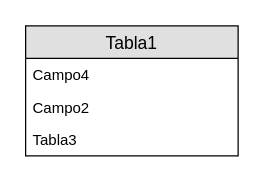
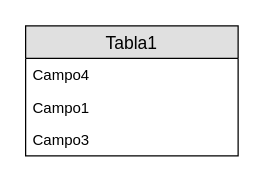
node "Campo2": label "Campo2" -> "Campo1"
node "Tabla3": label "Tabla3" -> "Campo3"
